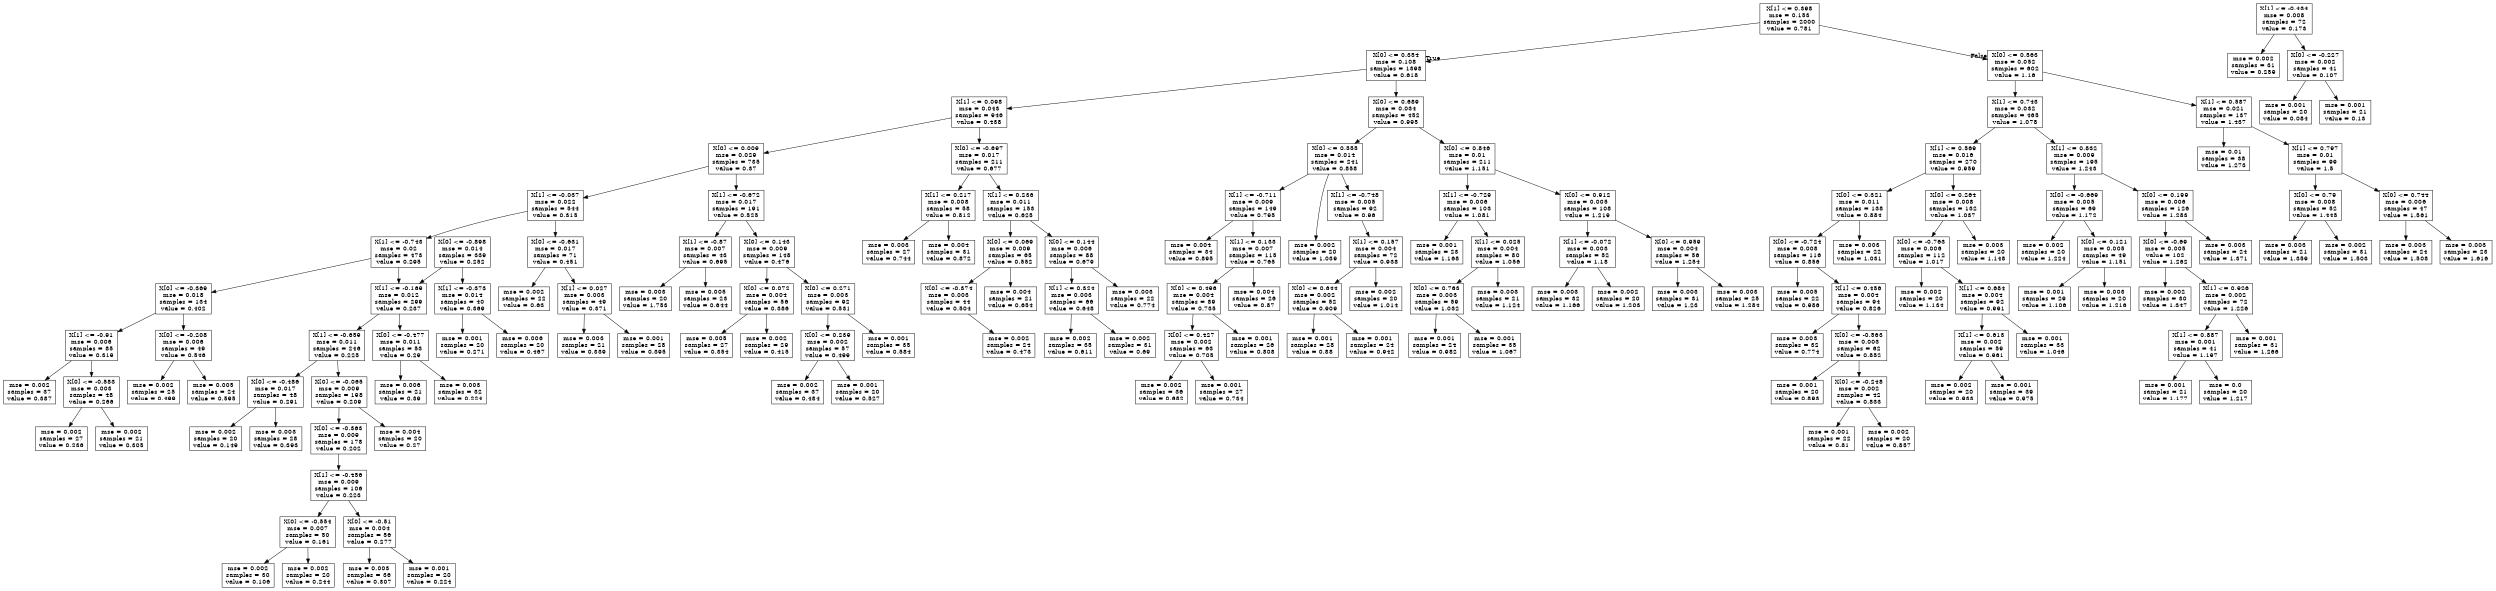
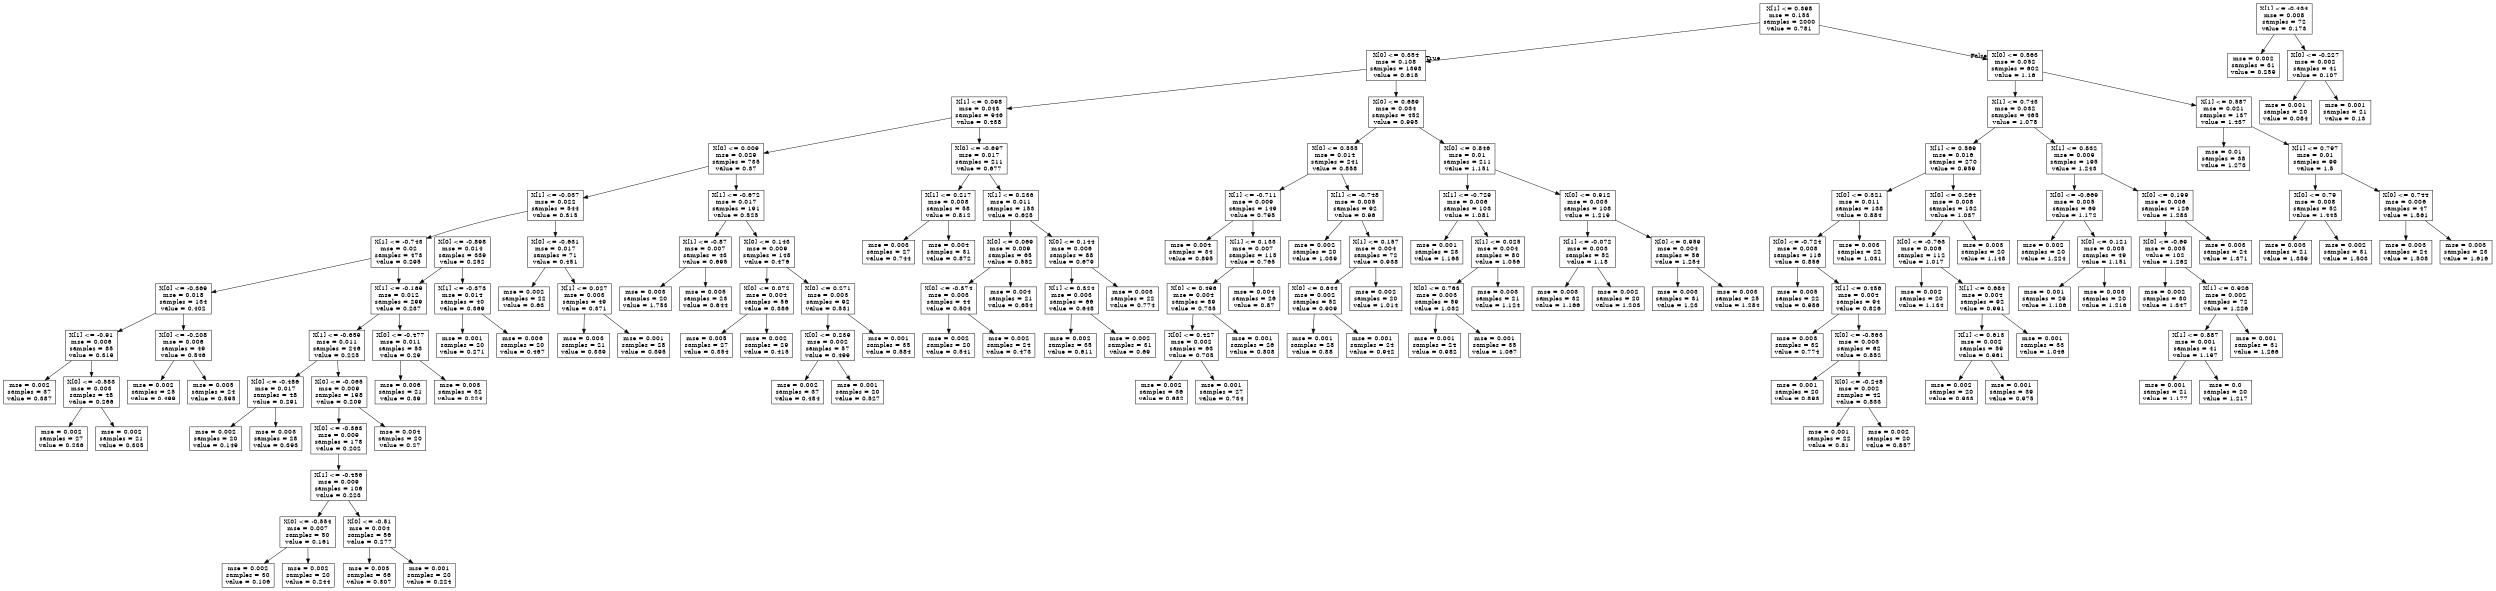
edge "X[0] <= 0.555 mse = 0.014 samples = 241 value = 0.858" -> "mse = 0.002 samples = 20 value = 1.039": now "X[1] <= -0.748 mse = 0.005 samples = 92 value = 0.96" -> "mse = 0.002 samples = 20 value = 1.039"
node "mse = 0.002 samples = 20 value = 0.541": added
